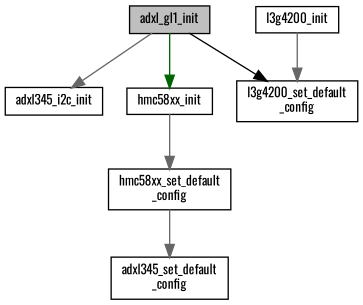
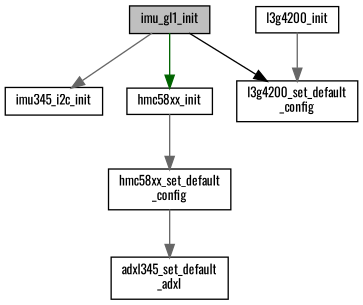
node "adxl_gl1_init": label "adxl_gl1_init" -> "imu_gl1_init"
node "adxl345_i2c_init": label "adxl345_i2c_init" -> "imu345_i2c_init"
node "adxl345_set_default _config": label "adxl345_set_default _config" -> "adxl345_set_default _adxl"
